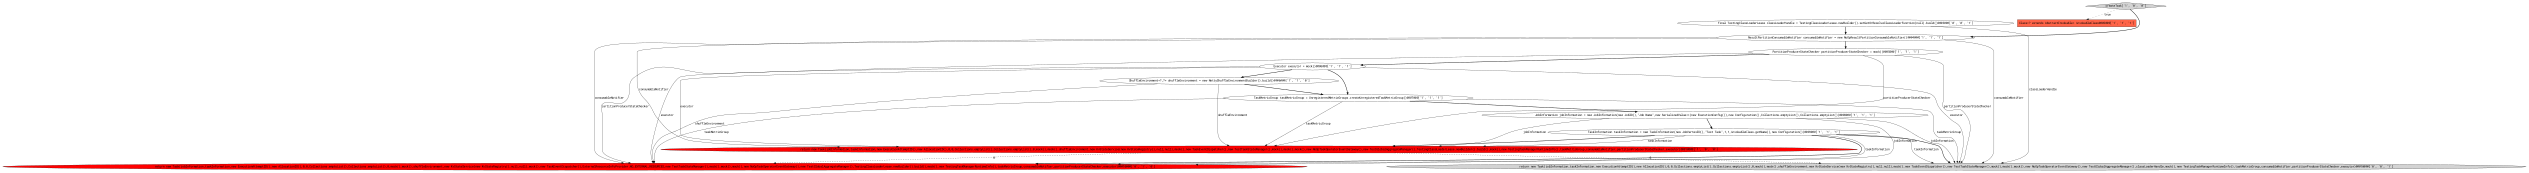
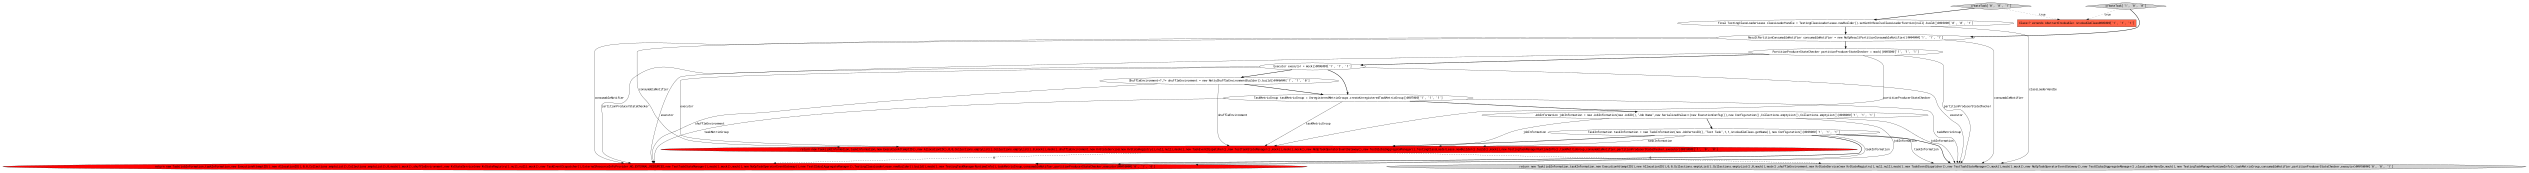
node "createTask['0', '0', '1']": added
